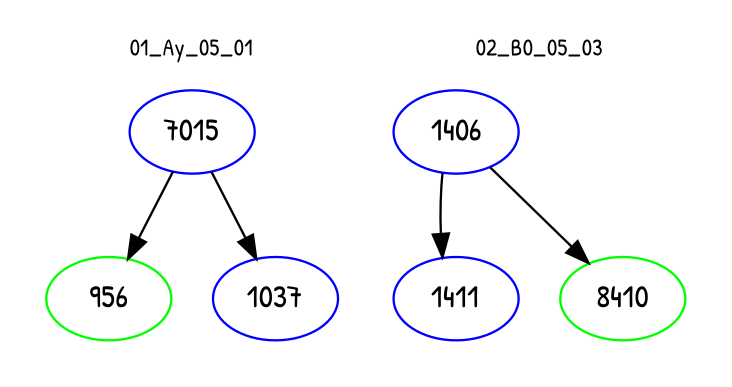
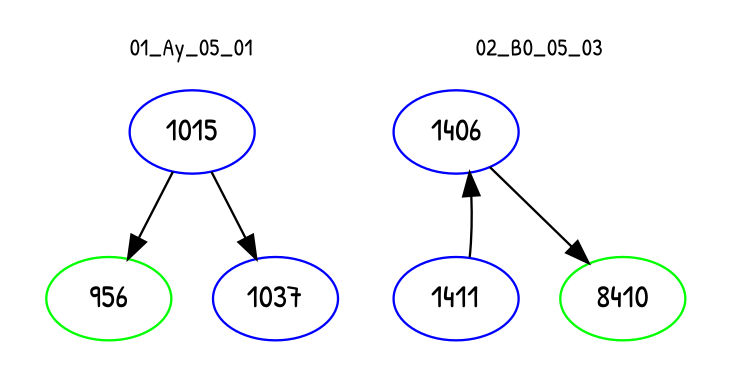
node "7015": label "7015" -> "1015"
edge "1406" -> "1411": reversed
